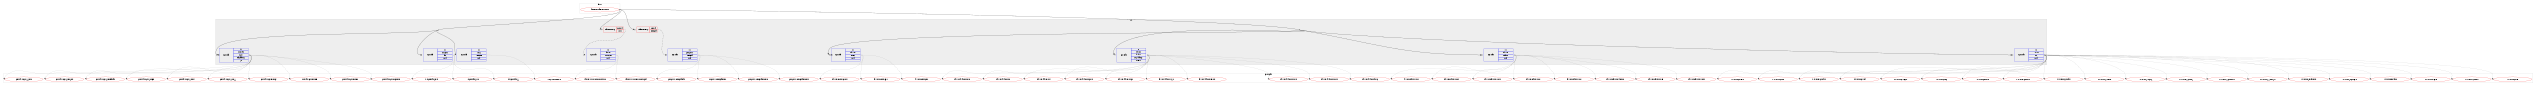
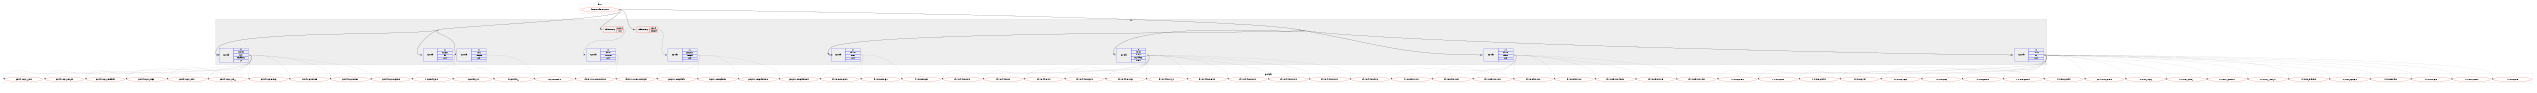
node "dev-libs/leveldb-1.12.0-r1": added
node "sys-libs/db-4.8.30-r2": label "sys-libs/db-4.8.30-r2" -> "admin-libs/db-4.8.30-r2"
